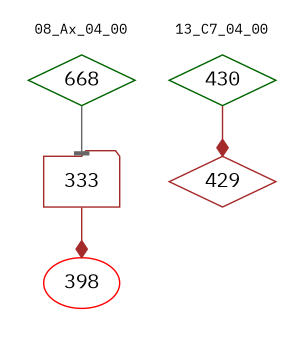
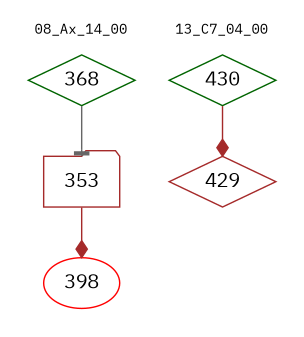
cluster "08_Ax_04_00": label "08_Ax_04_00" -> "08_Ax_14_00"
node "668": label "668" -> "368"
node "333": label "333" -> "353"
